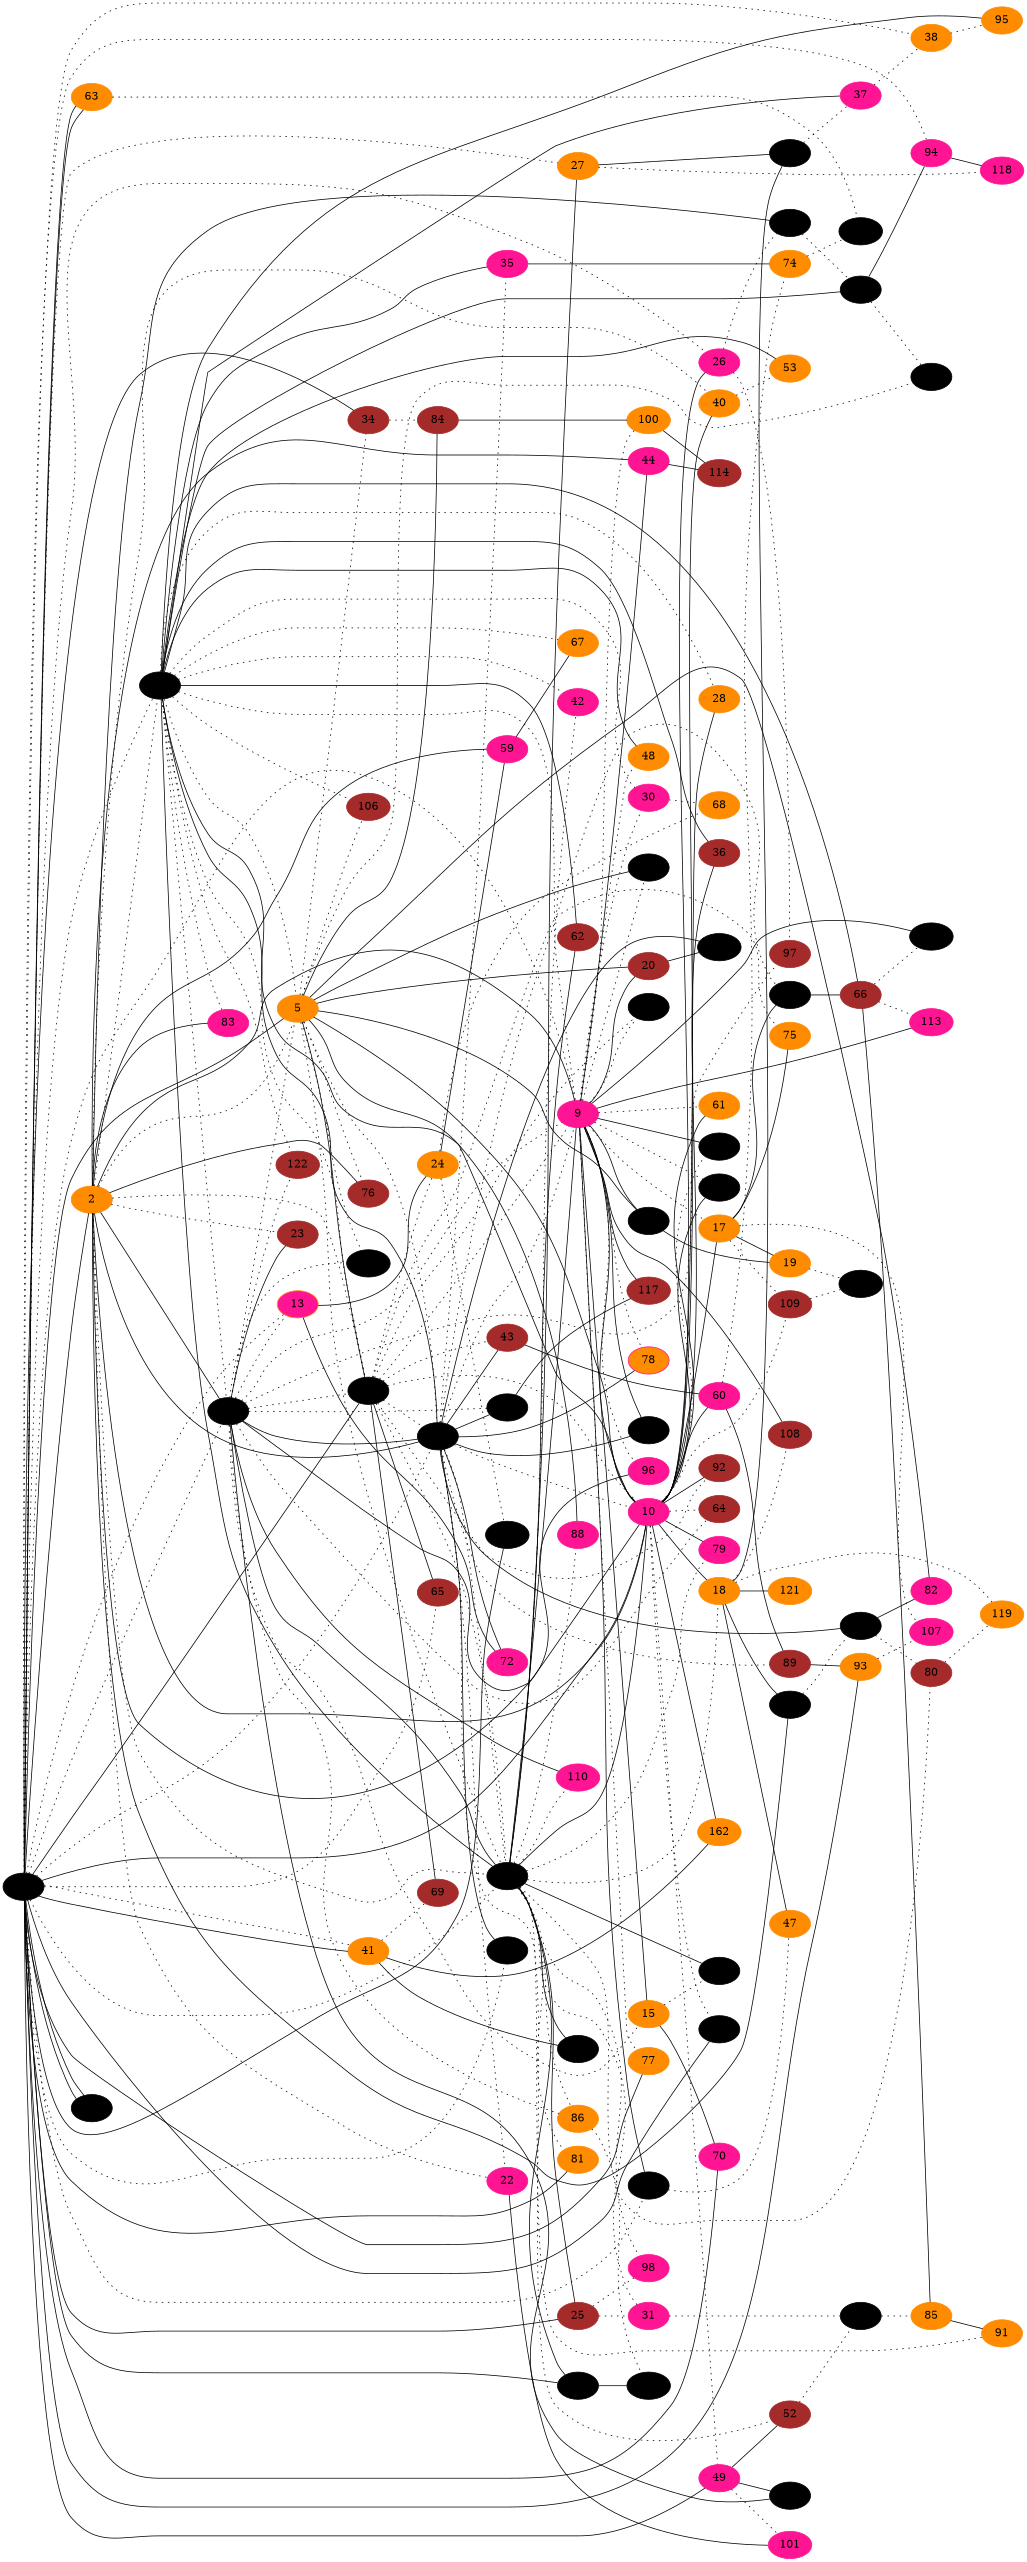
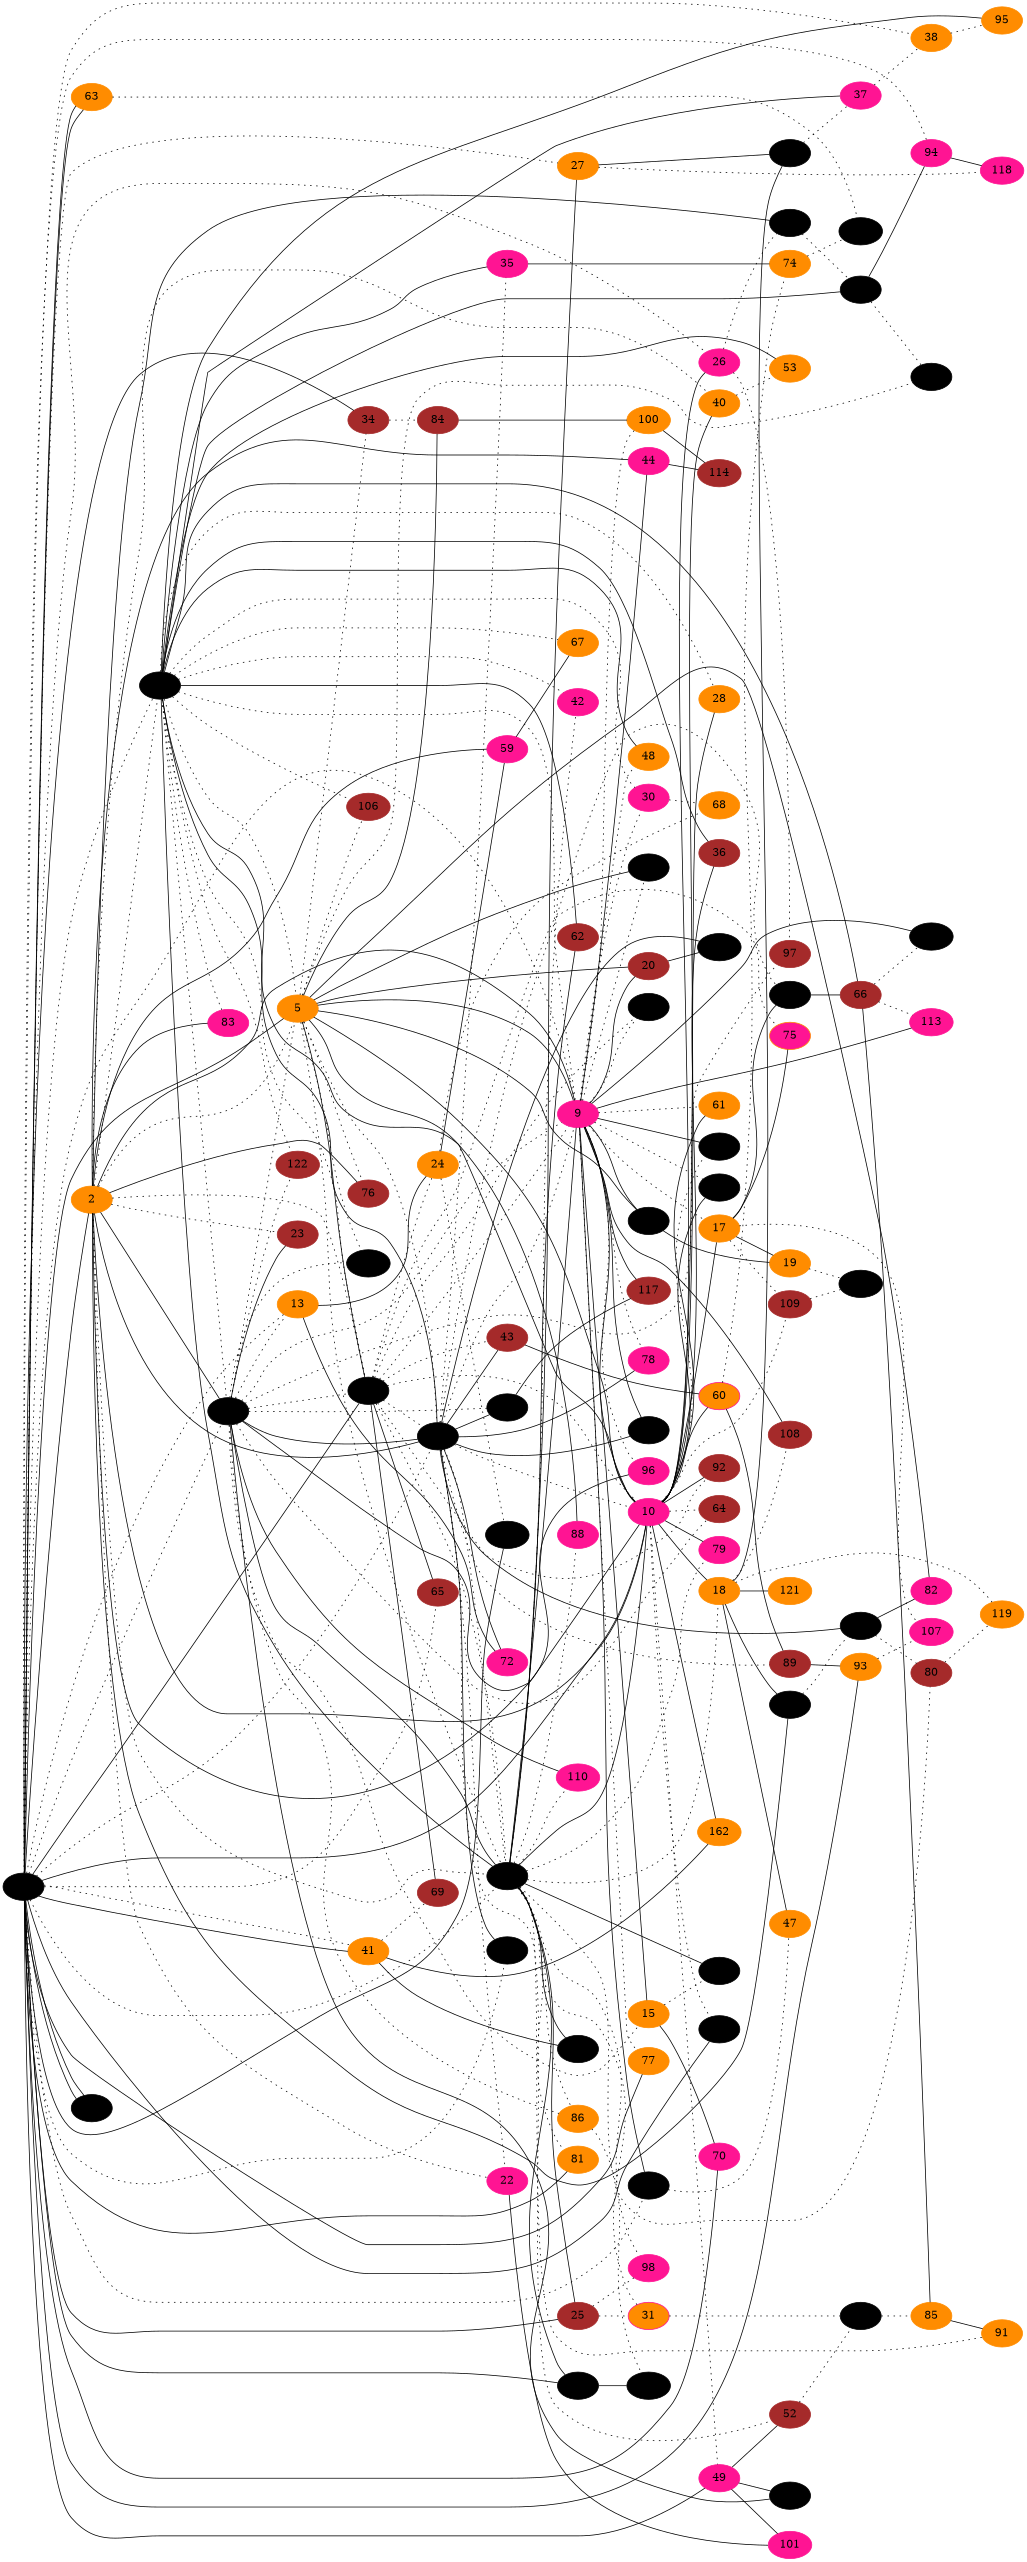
edge "5" -- "9": added
node "75": fillcolor darkorange -> deeppink
node "13": fillcolor deeppink -> darkorange
node "78": fillcolor darkorange -> deeppink
node "60": fillcolor deeppink -> darkorange
node "31": fillcolor deeppink -> darkorange
edge "49" -- "101": style dotted -> solid
